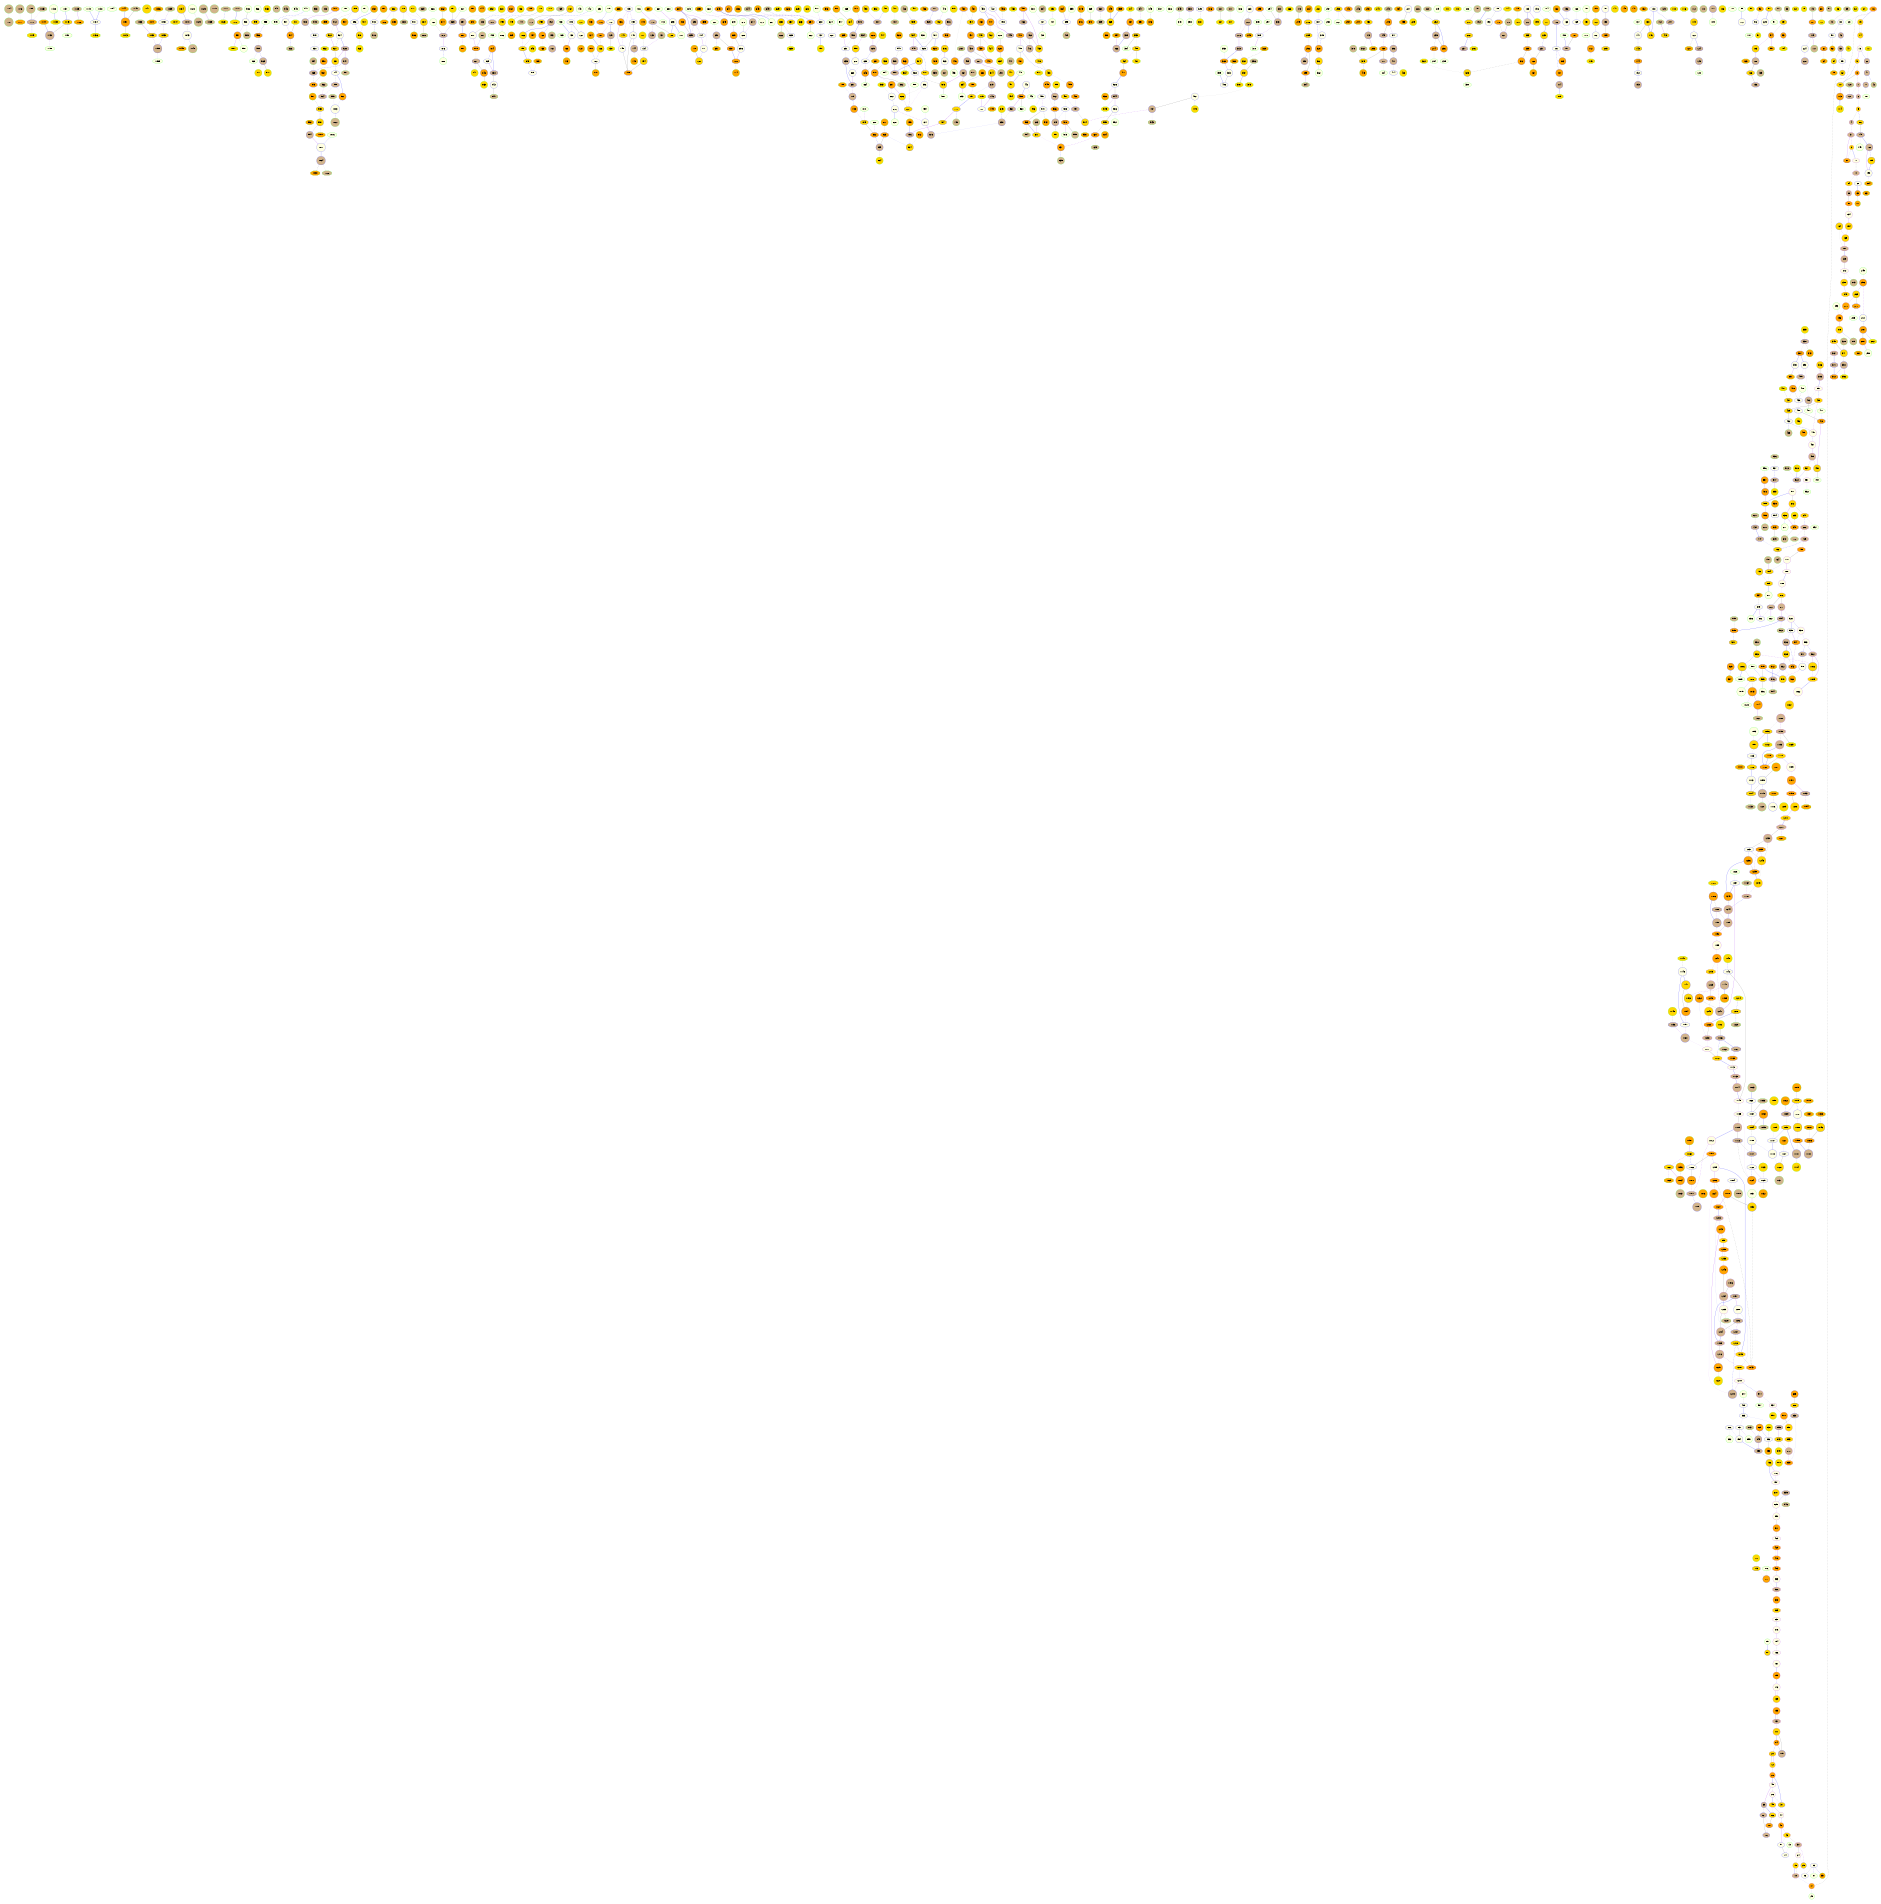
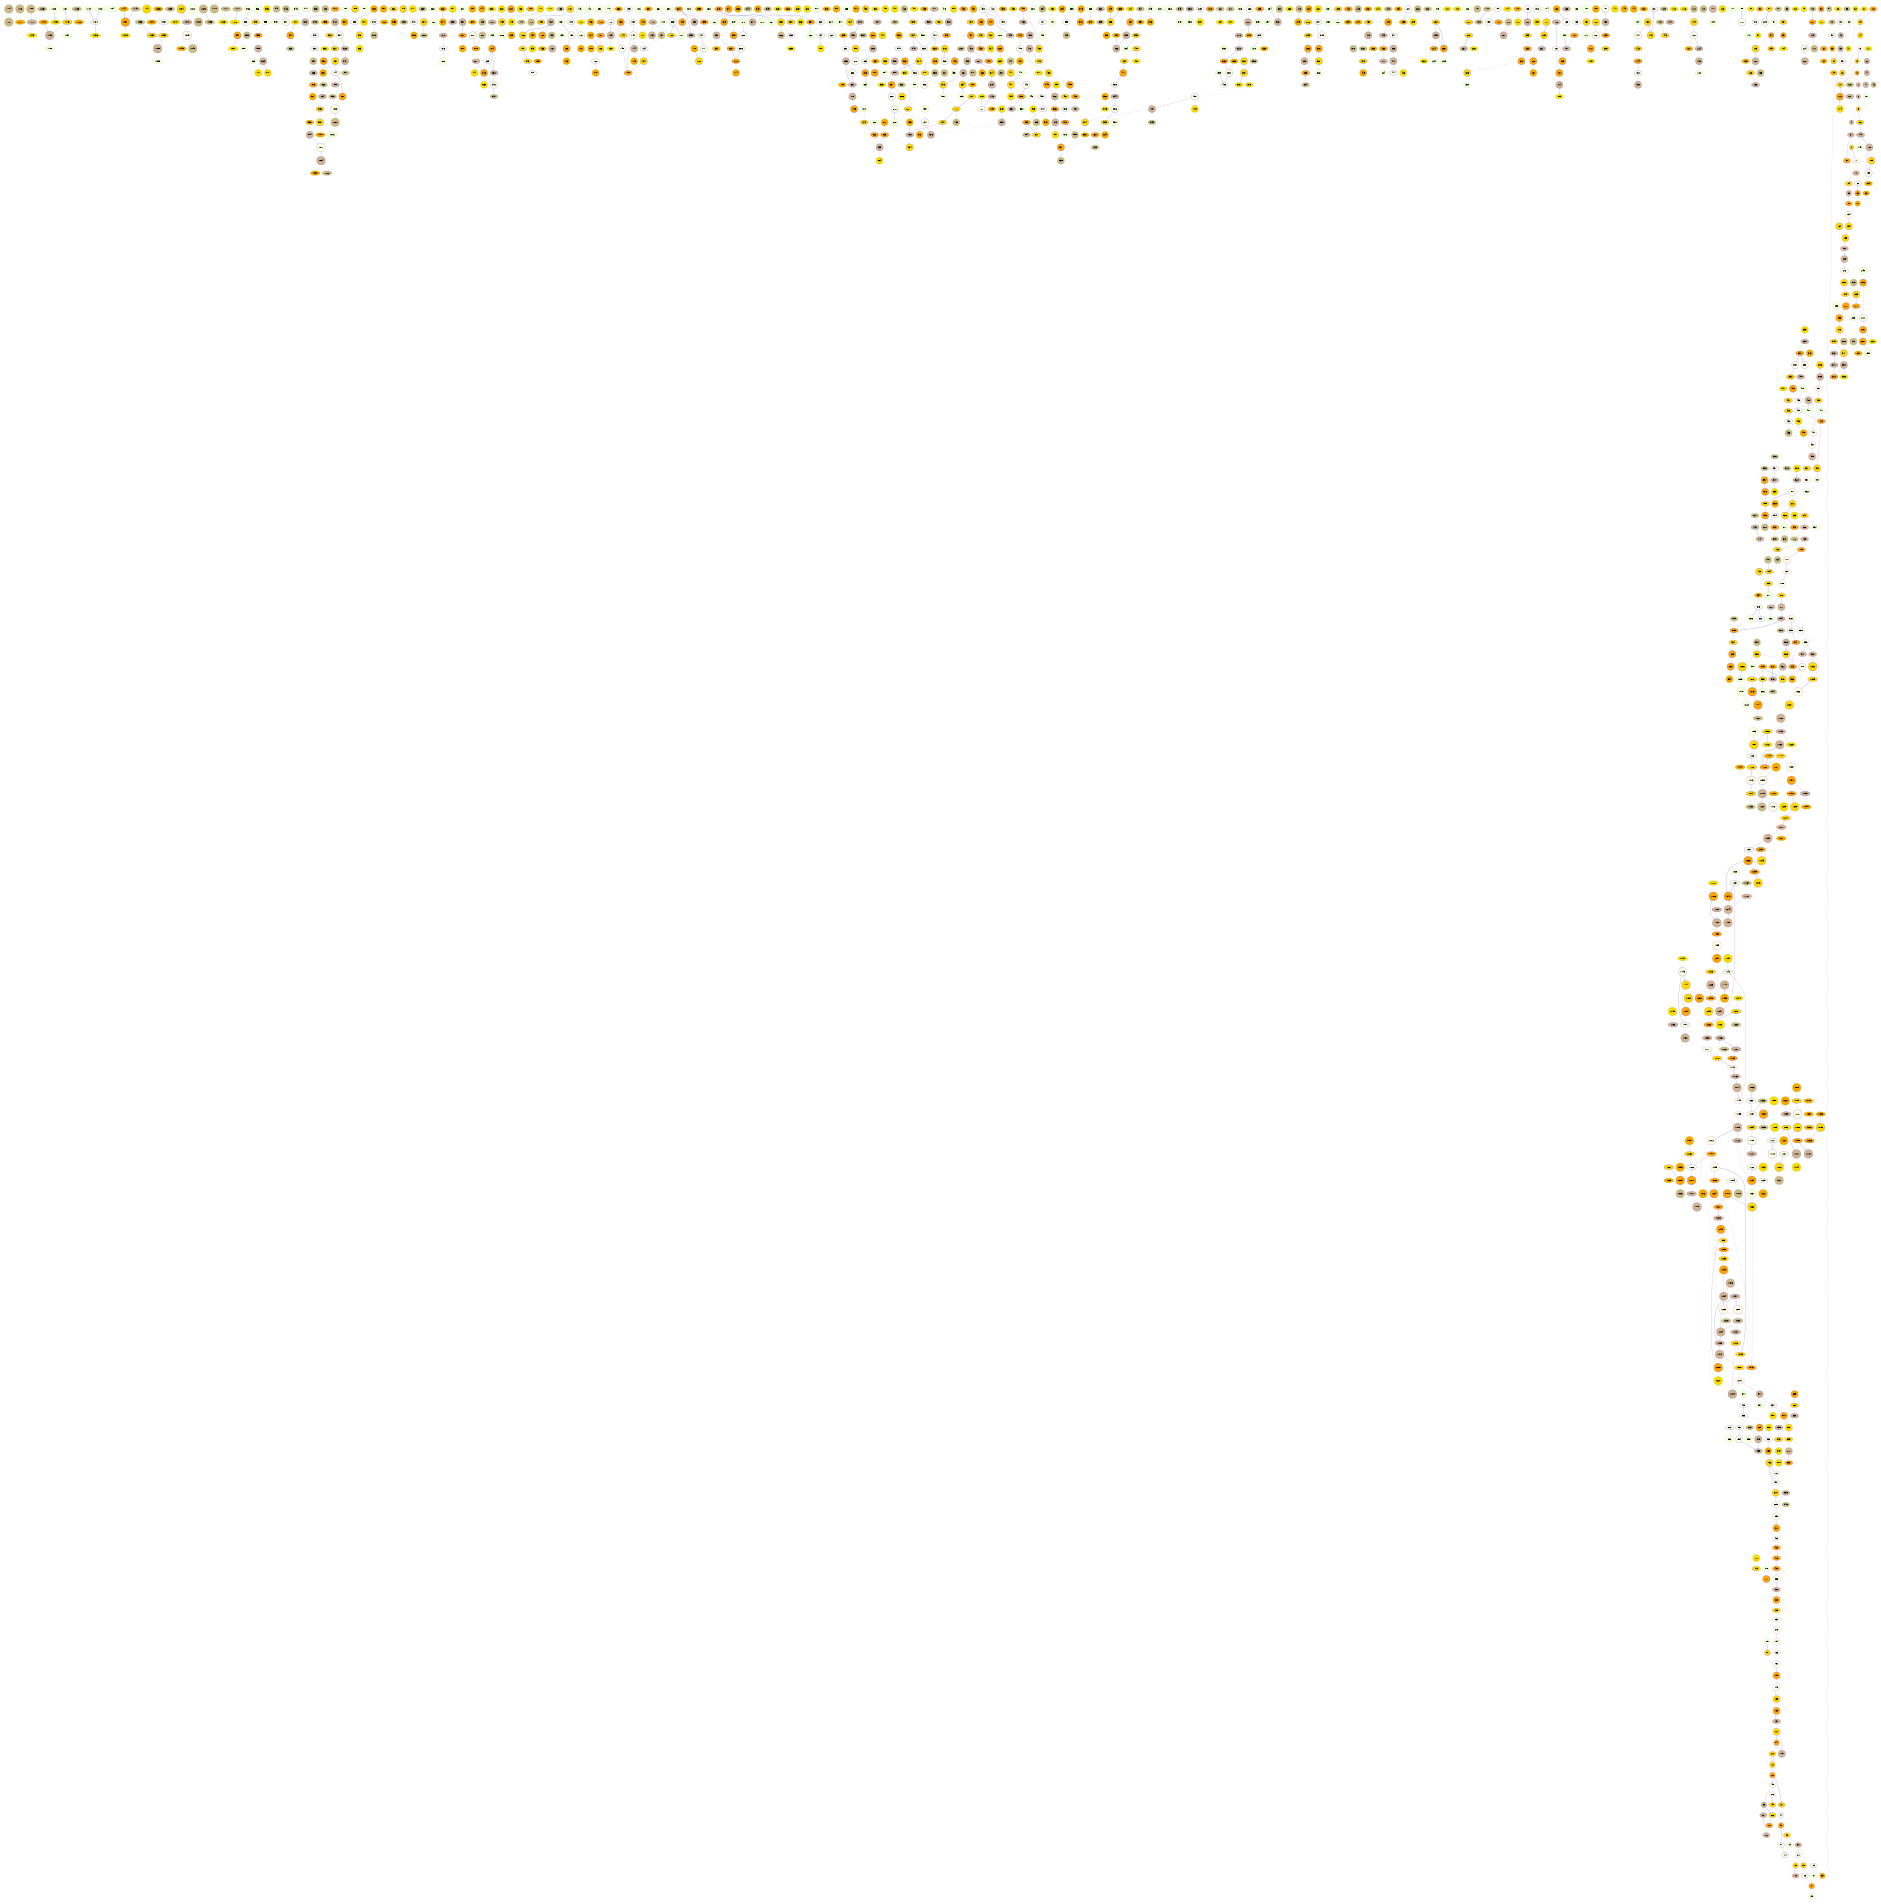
node "556": fillcolor lightyellow -> tan
node "925": added
